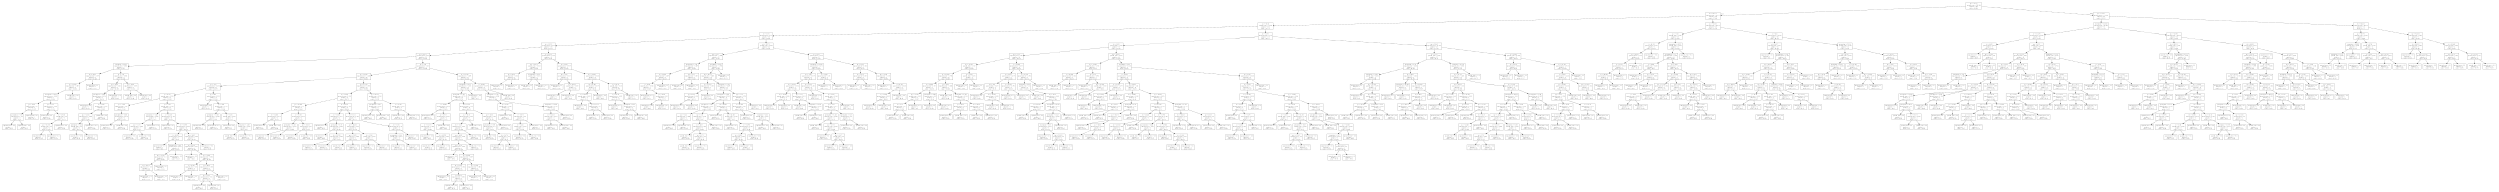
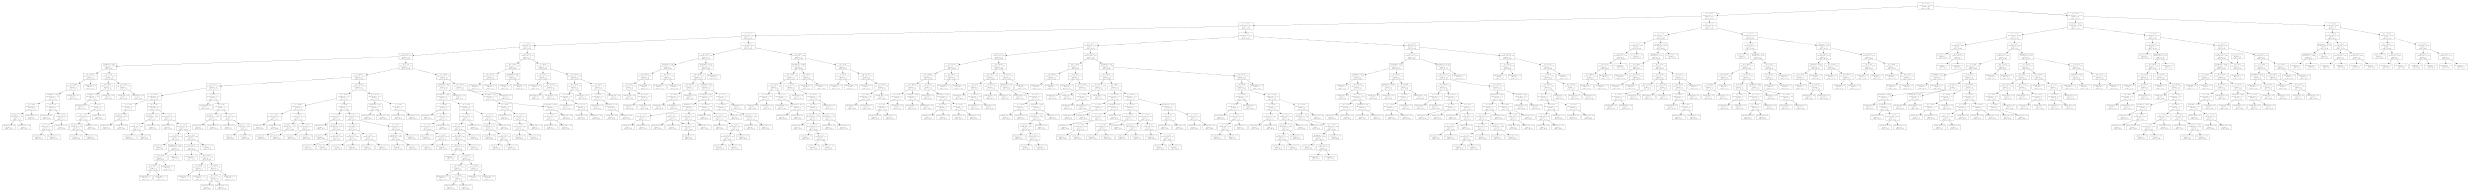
edge "oi <= 44.37 squared_error = 0.001 samples = 3 value = 34.963" -> "go <= 51.71 squared_error = 0.0 samples = 2 value = 34.98": reversed
